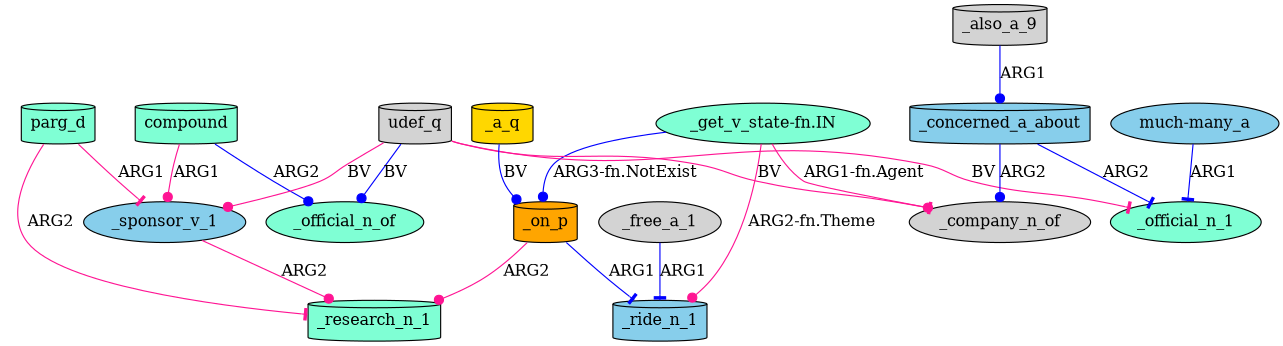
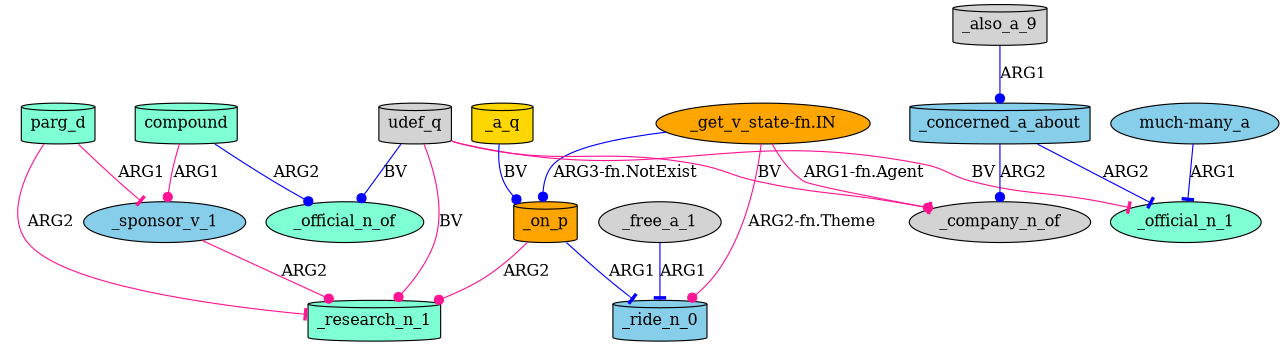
node "_get_v_state-fn.IN": fillcolor aquamarine -> orange
edge "udef_q" -> "_sponsor_v_1": now "udef_q" -> "_research_n_1"
node "_ride_n_1": label "_ride_n_1" -> "_ride_n_0"
